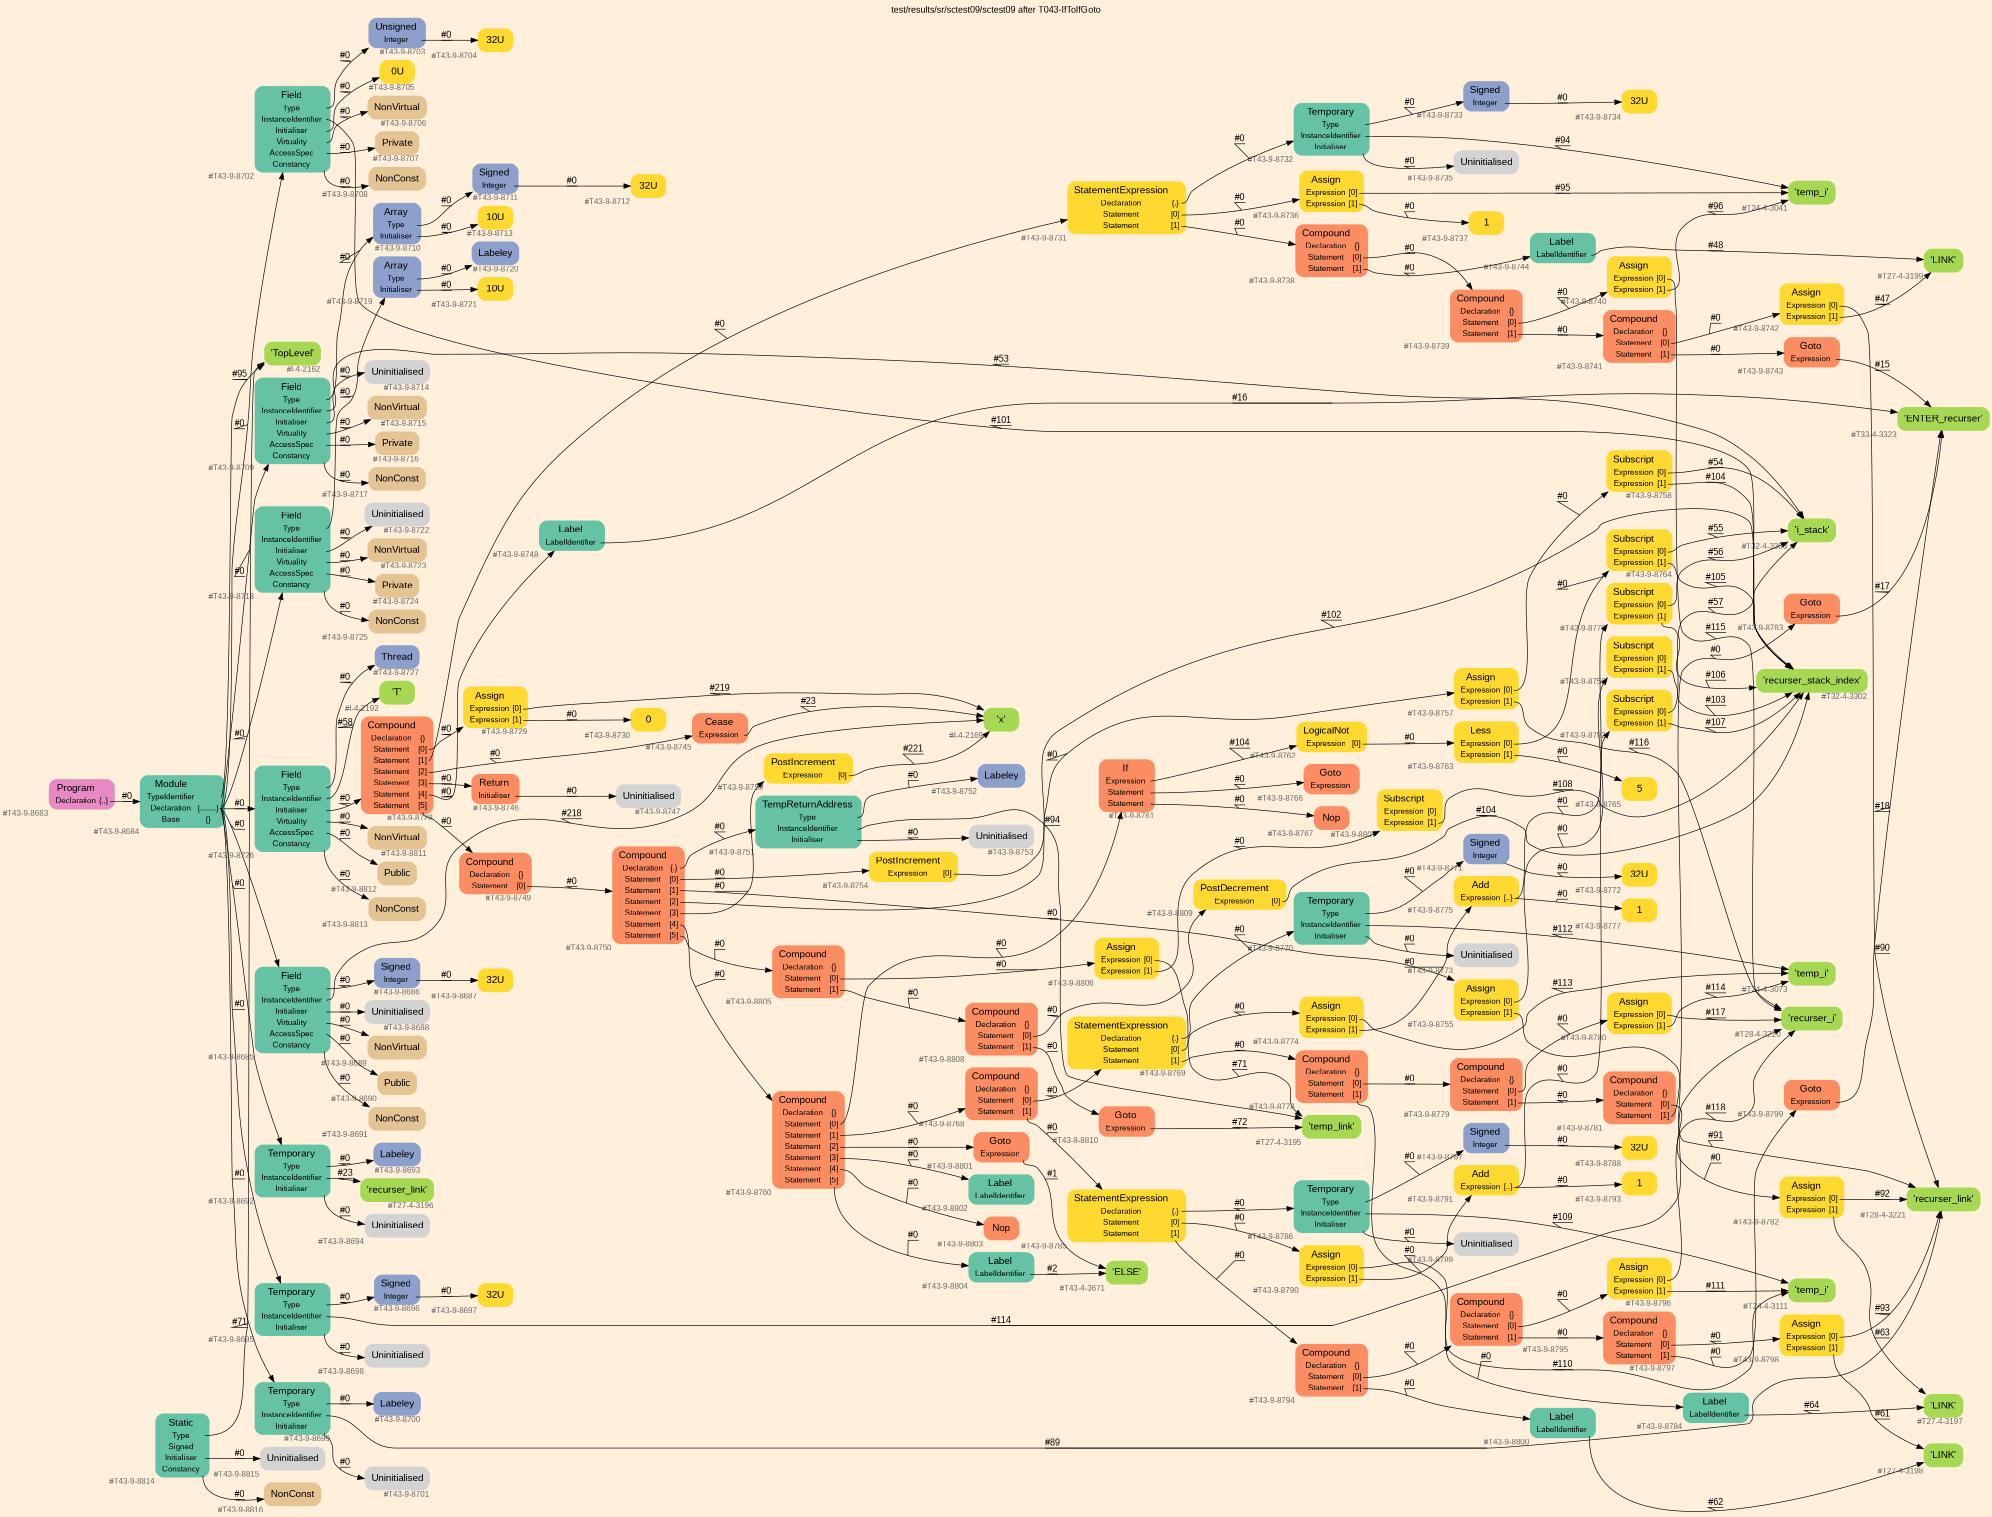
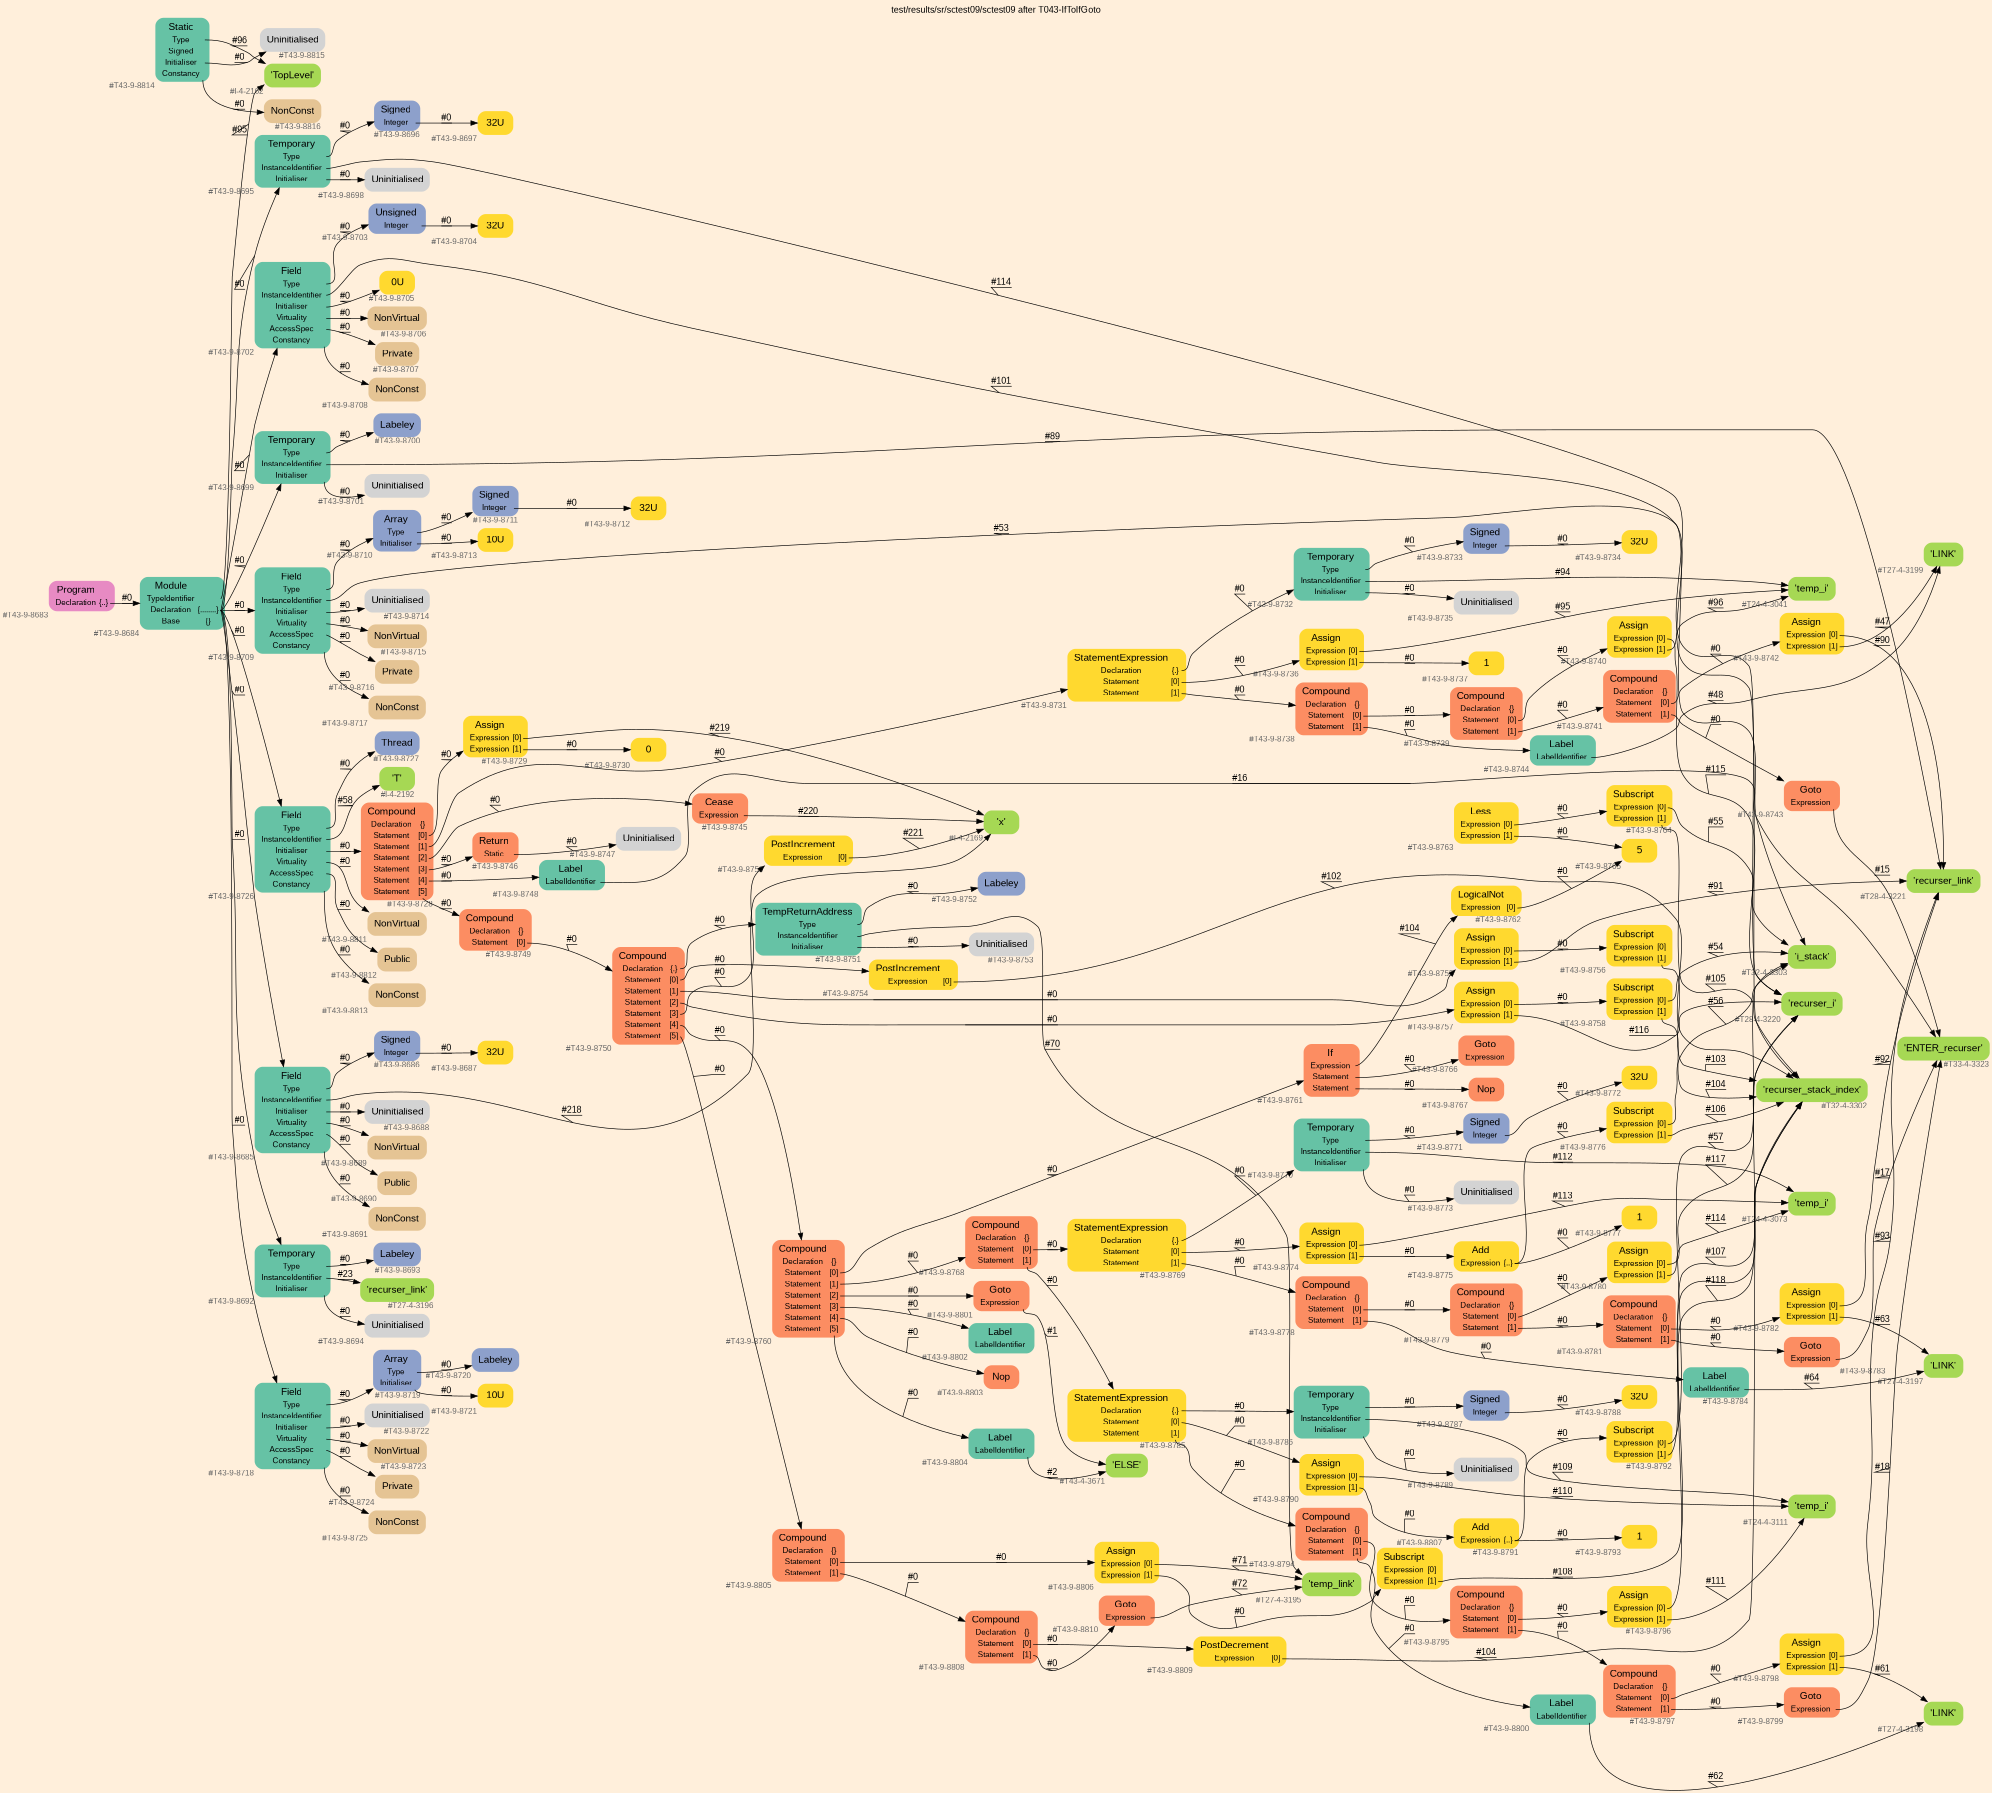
edge "Cease" -> "'x'": label "#23" -> "#220"
edge "LogicalNot" -> "Less": now "LogicalNot" -> "5"
node "Return": text "Initialiser" -> "Static"
edge "TempReturnAddress" -> "'temp_link'": label "#94" -> "#70"
edge "Static" -> "'TopLevel'": label "#71" -> "#96"
